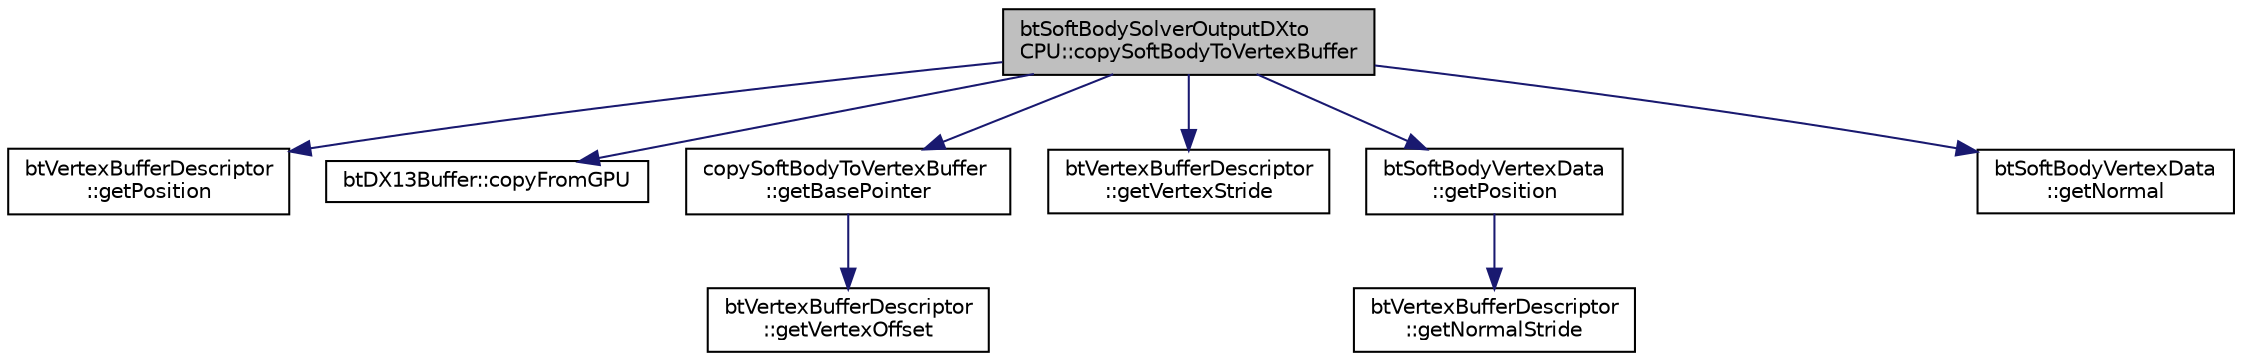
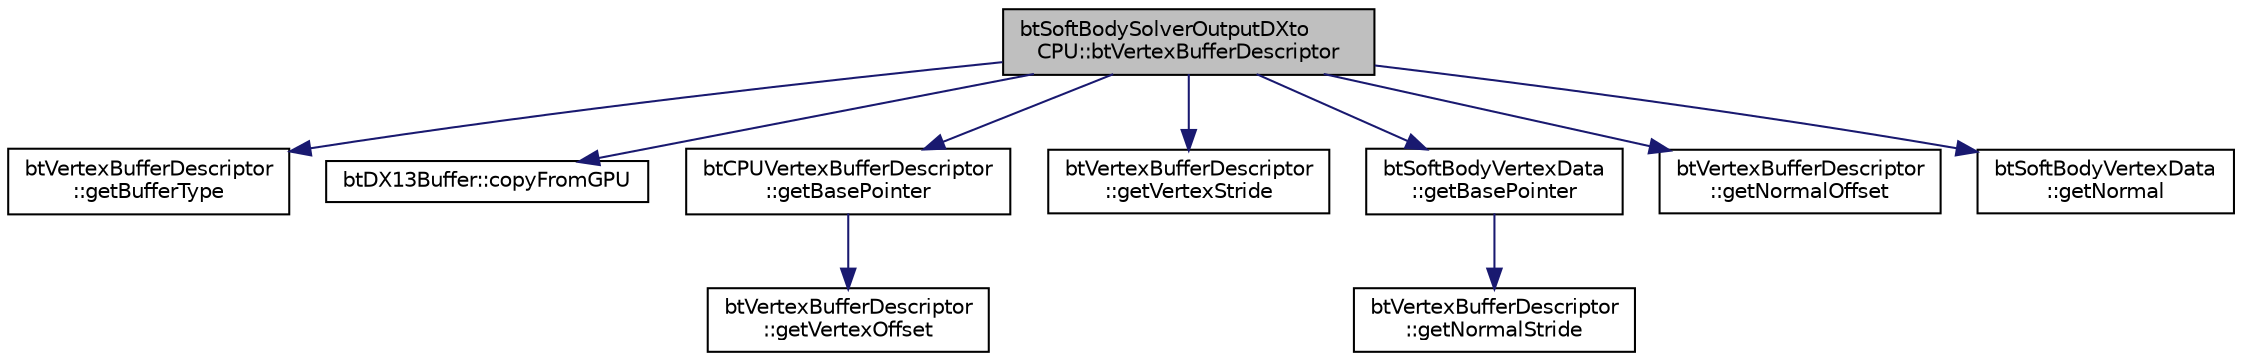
node "btSoftBodySolverOutputDXto CPU::copySoftBodyToVertexBuffer": label "btSoftBodySolverOutputDXto CPU::copySoftBodyToVertexBuffer" -> "btSoftBodySolverOutputDXto CPU::btVertexBufferDescriptor"
node "btVertexBufferDescriptor ::getPosition": label "btVertexBufferDescriptor ::getPosition" -> "btVertexBufferDescriptor ::getBufferType"
node "copySoftBodyToVertexBuffer ::getBasePointer": label "copySoftBodyToVertexBuffer ::getBasePointer" -> "btCPUVertexBufferDescriptor ::getBasePointer"
node "btSoftBodyVertexData ::getPosition": label "btSoftBodyVertexData ::getPosition" -> "btSoftBodyVertexData ::getBasePointer"
node "btVertexBufferDescriptor ::getNormalOffset": added
